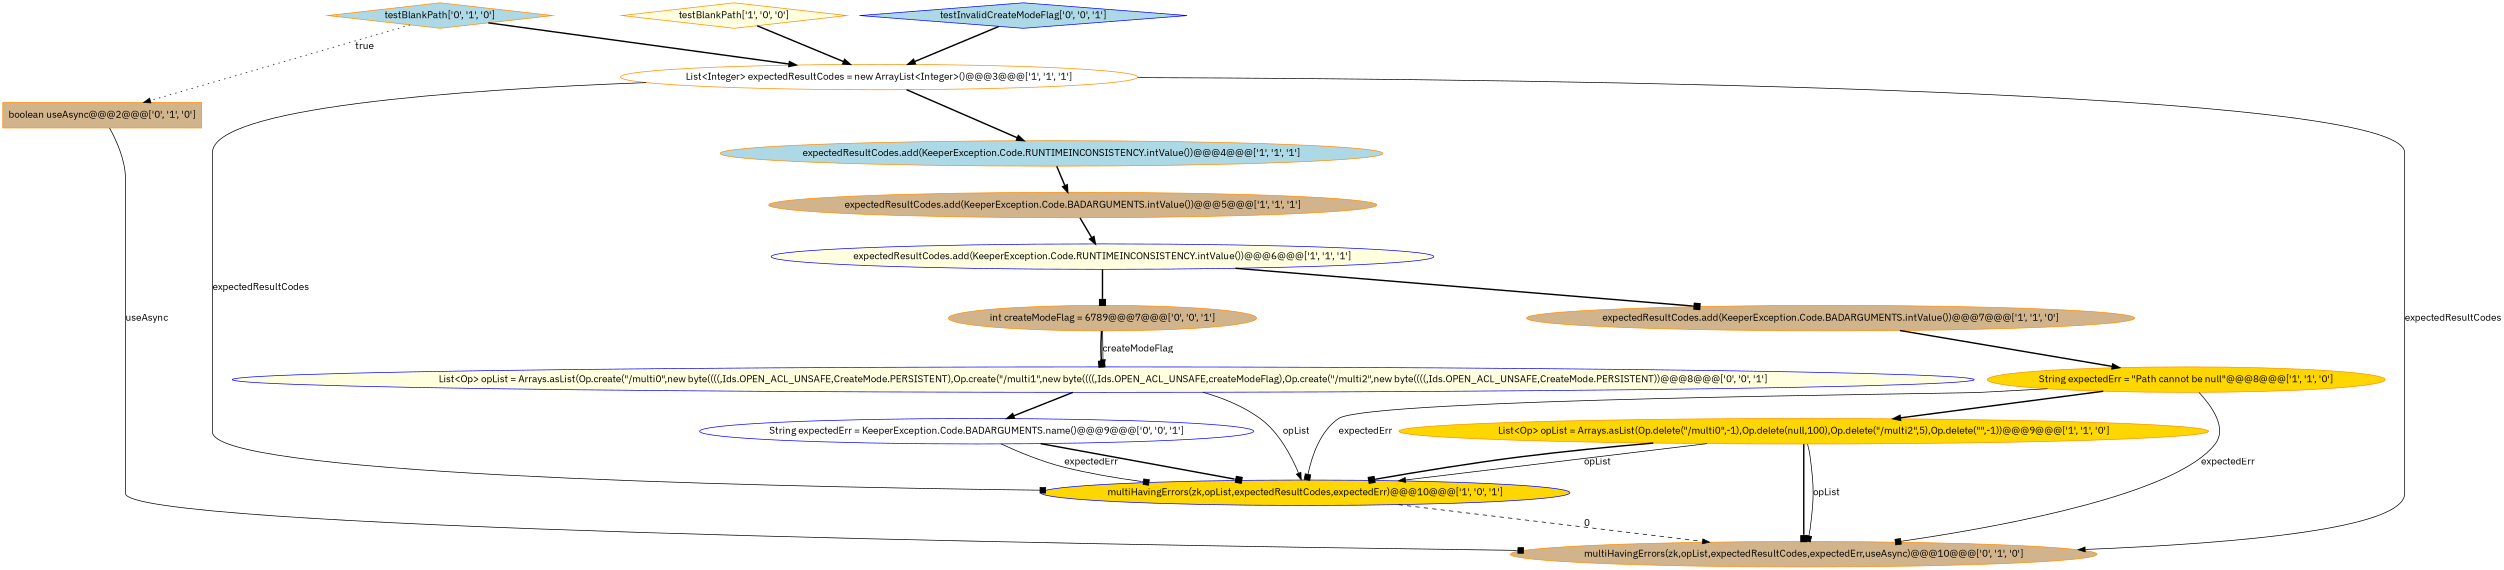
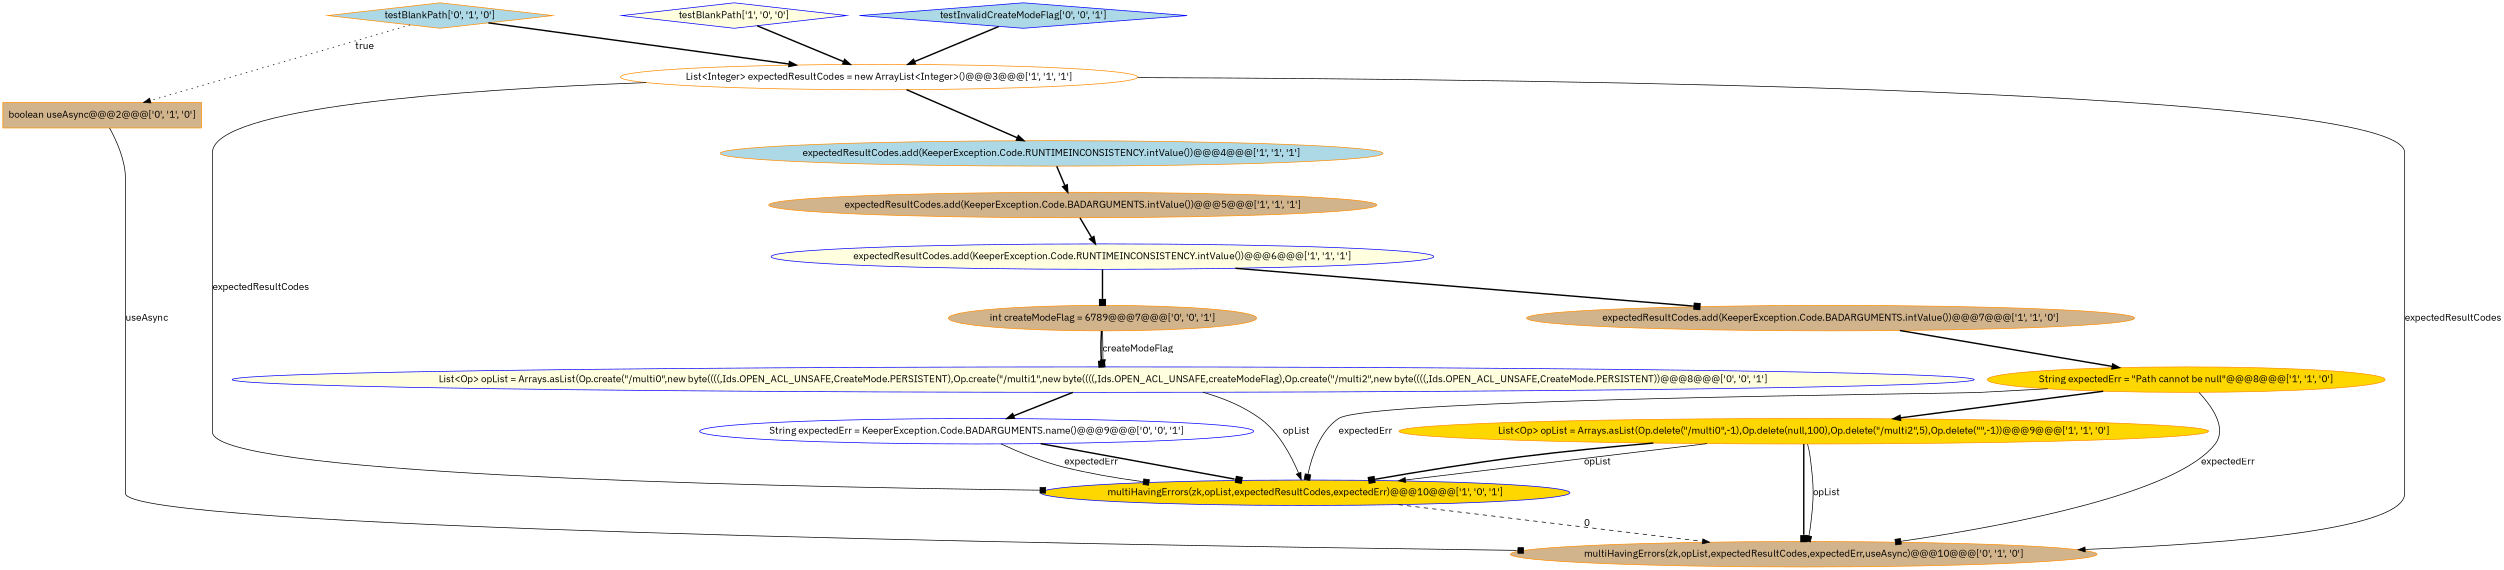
node "testBlankPath['1', '0', '0']": color darkorange -> blue
